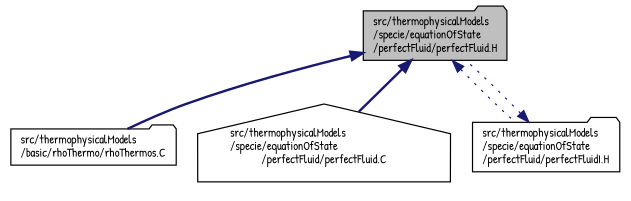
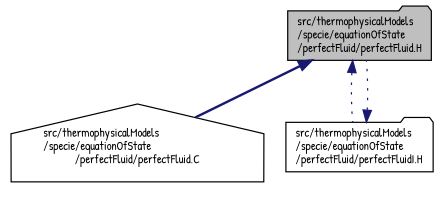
node "src/thermophysicalModels /basic/rhoThermo/rhoThermos.C": removed
